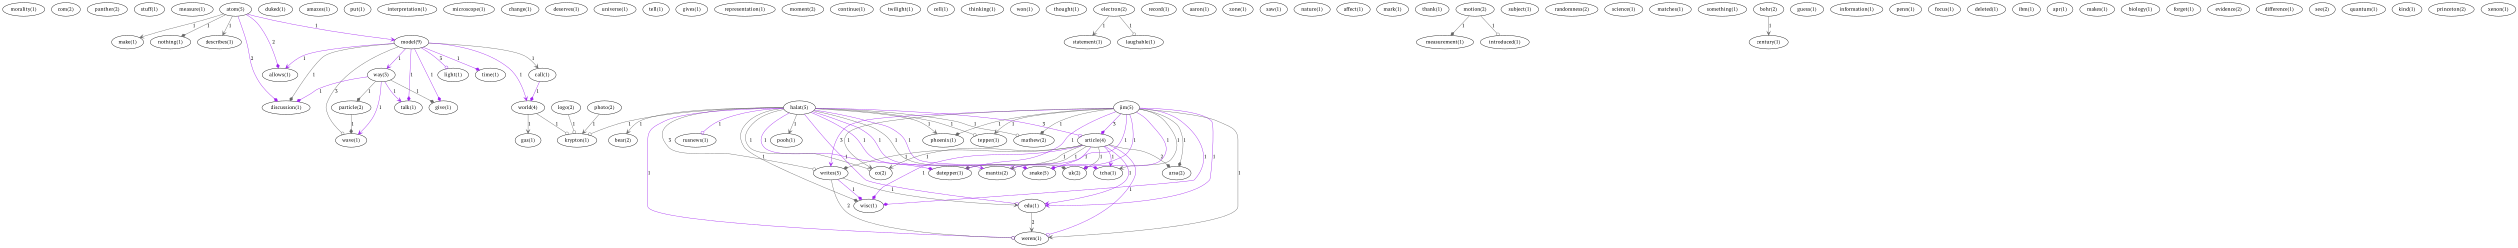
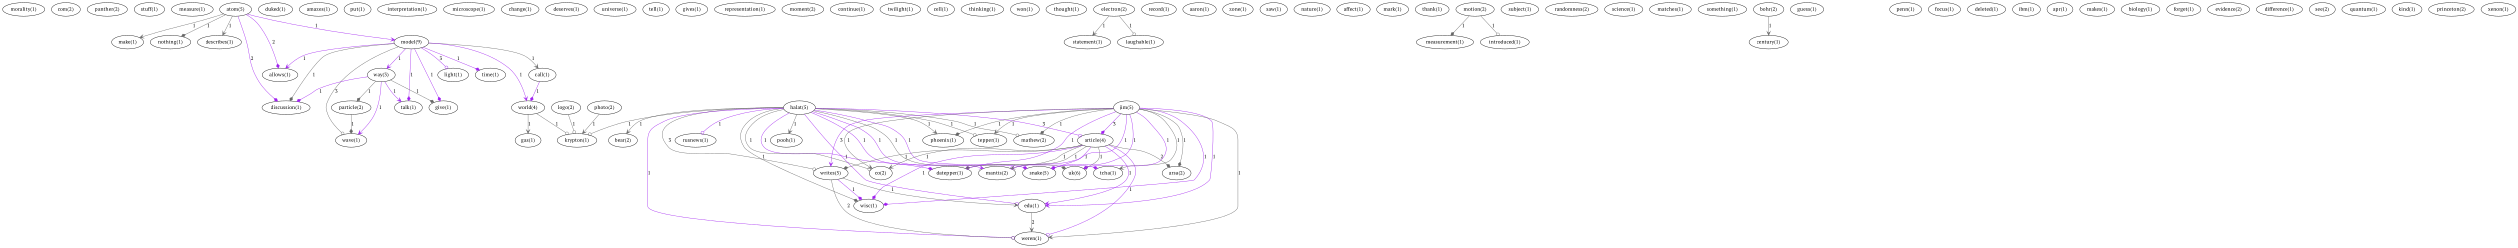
node "information(1)": removed
edge "article(4)" -> "tcha(1)": removed, label "1"
node "uk(2)": label "uk(2)" -> "uk(6)"
